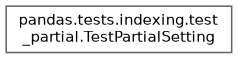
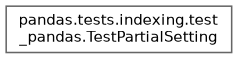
node "pandas.tests.indexing.test _partial.TestPartialSetting": label "pandas.tests.indexing.test _partial.TestPartialSetting" -> "pandas.tests.indexing.test _pandas.TestPartialSetting"
